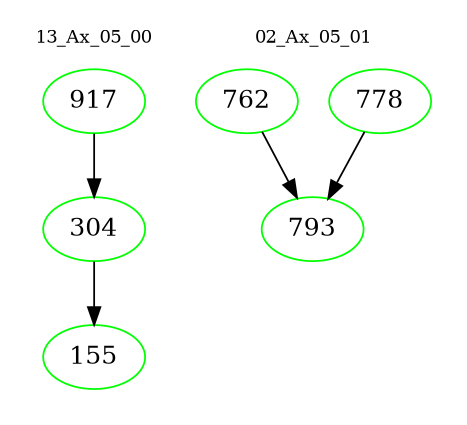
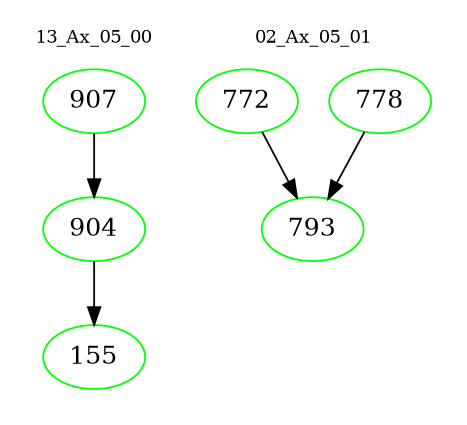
node "917": label "917" -> "907"
node "762": label "762" -> "772"
node "304": label "304" -> "904"
